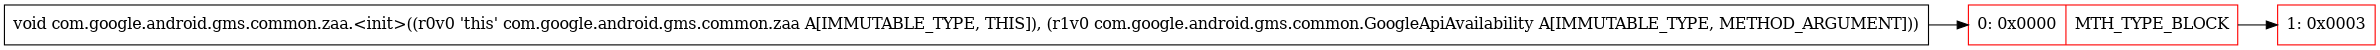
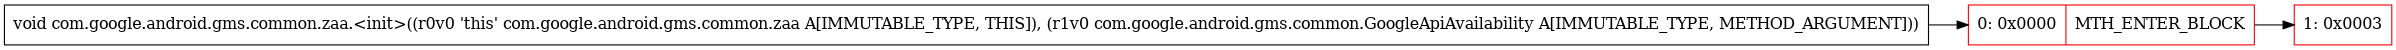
node "0: 0x0000": text "MTH_TYPE_BLOCK" -> "MTH_ENTER_BLOCK"
